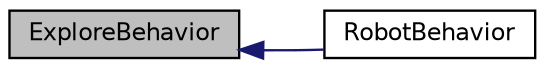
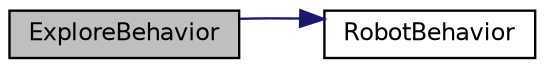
edge "RobotBehavior" -> "ExploreBehavior": reversed
